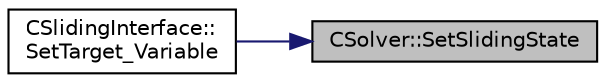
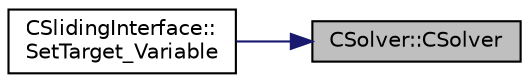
node "CSolver::SetSlidingState": label "CSolver::SetSlidingState" -> "CSolver::CSolver"
